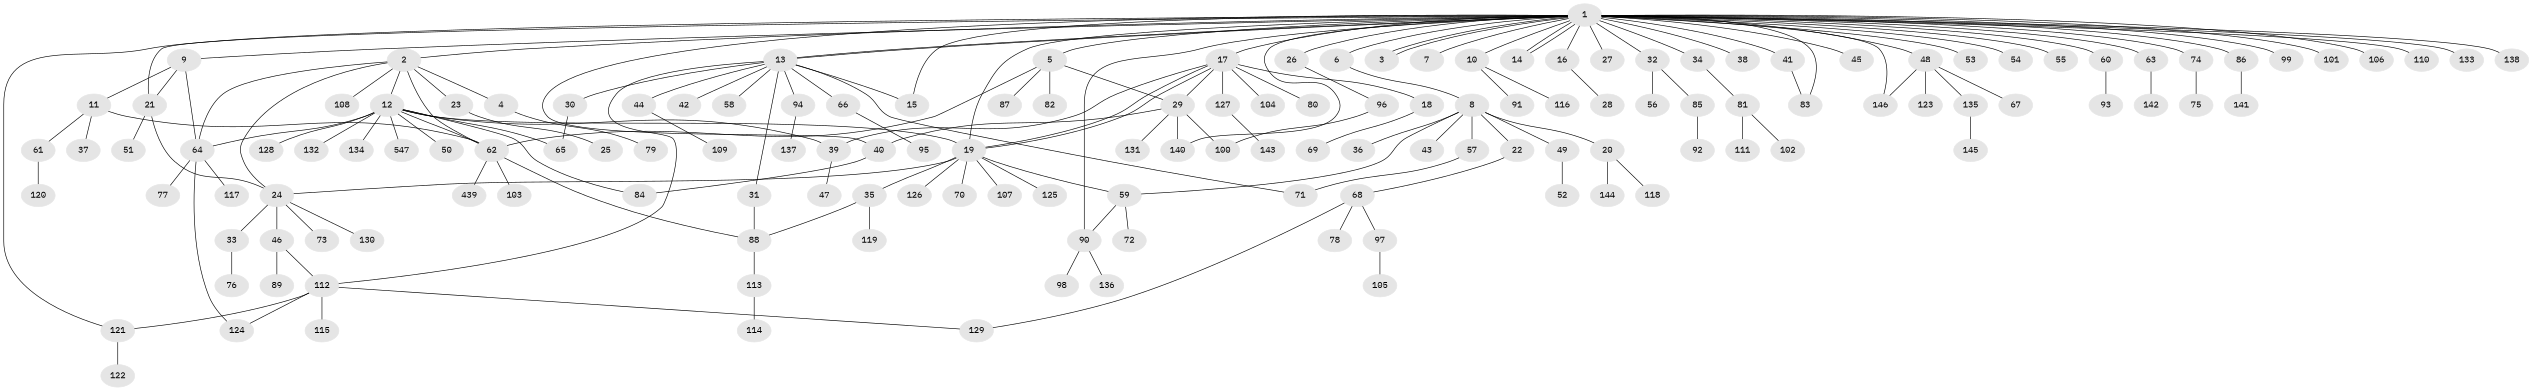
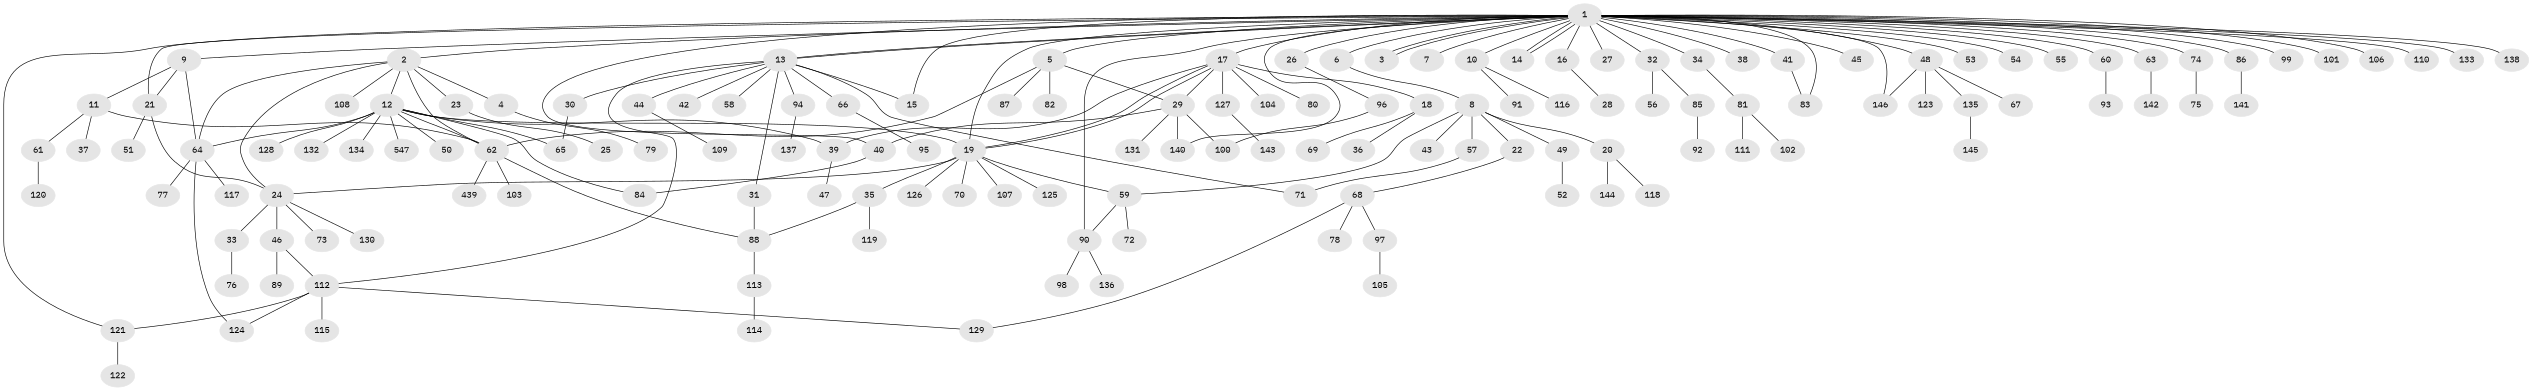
edge "8" -- "36": now "18" -- "36"
